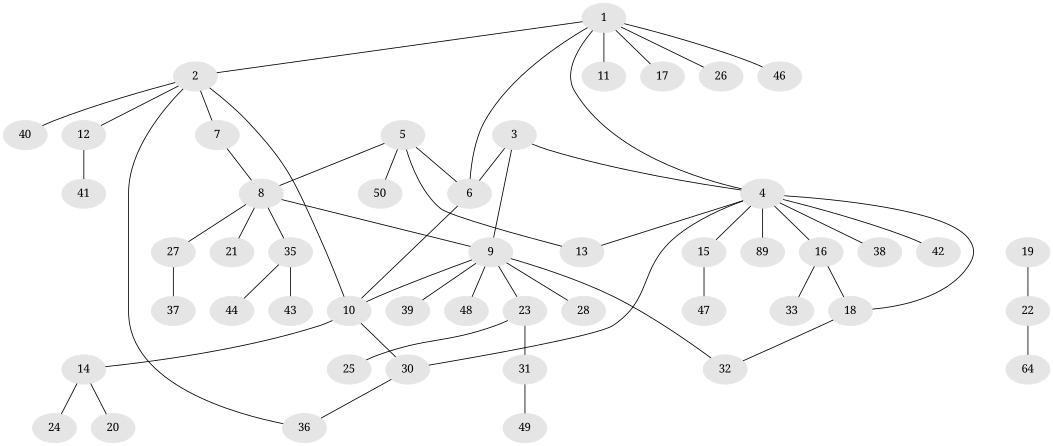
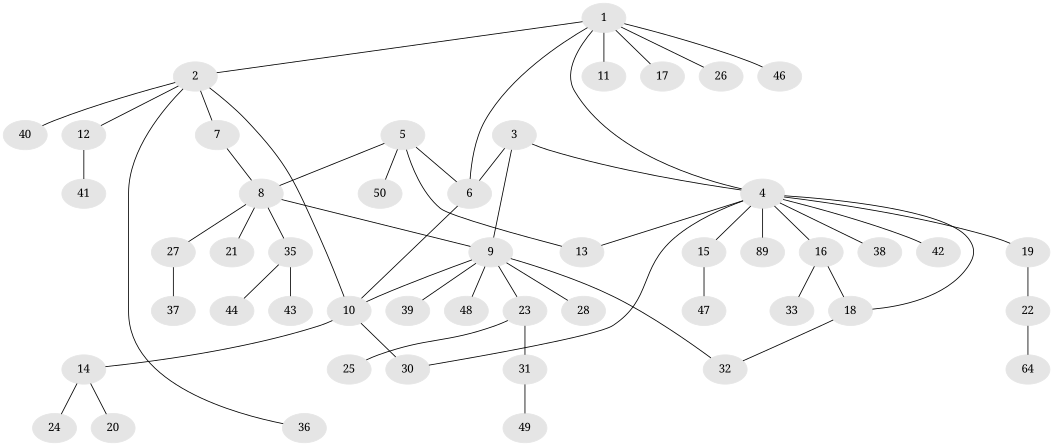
edge "4" -- "19": added
edge "30" -- "36": removed
